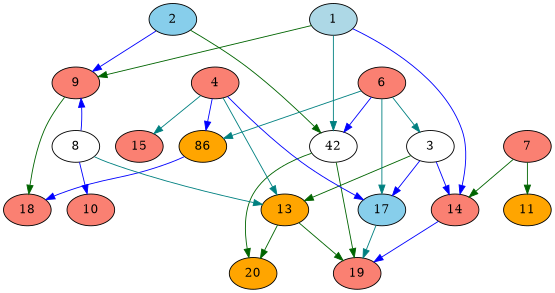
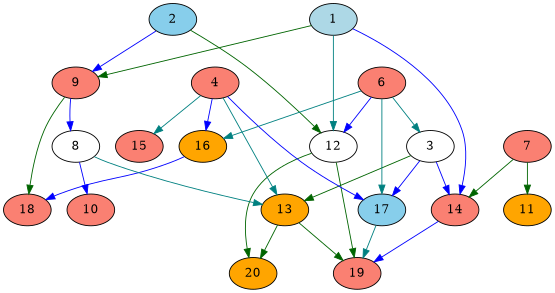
edge "8" -> "9": reversed
node "86": label "86" -> "16"
node "42": label "42" -> "12"
